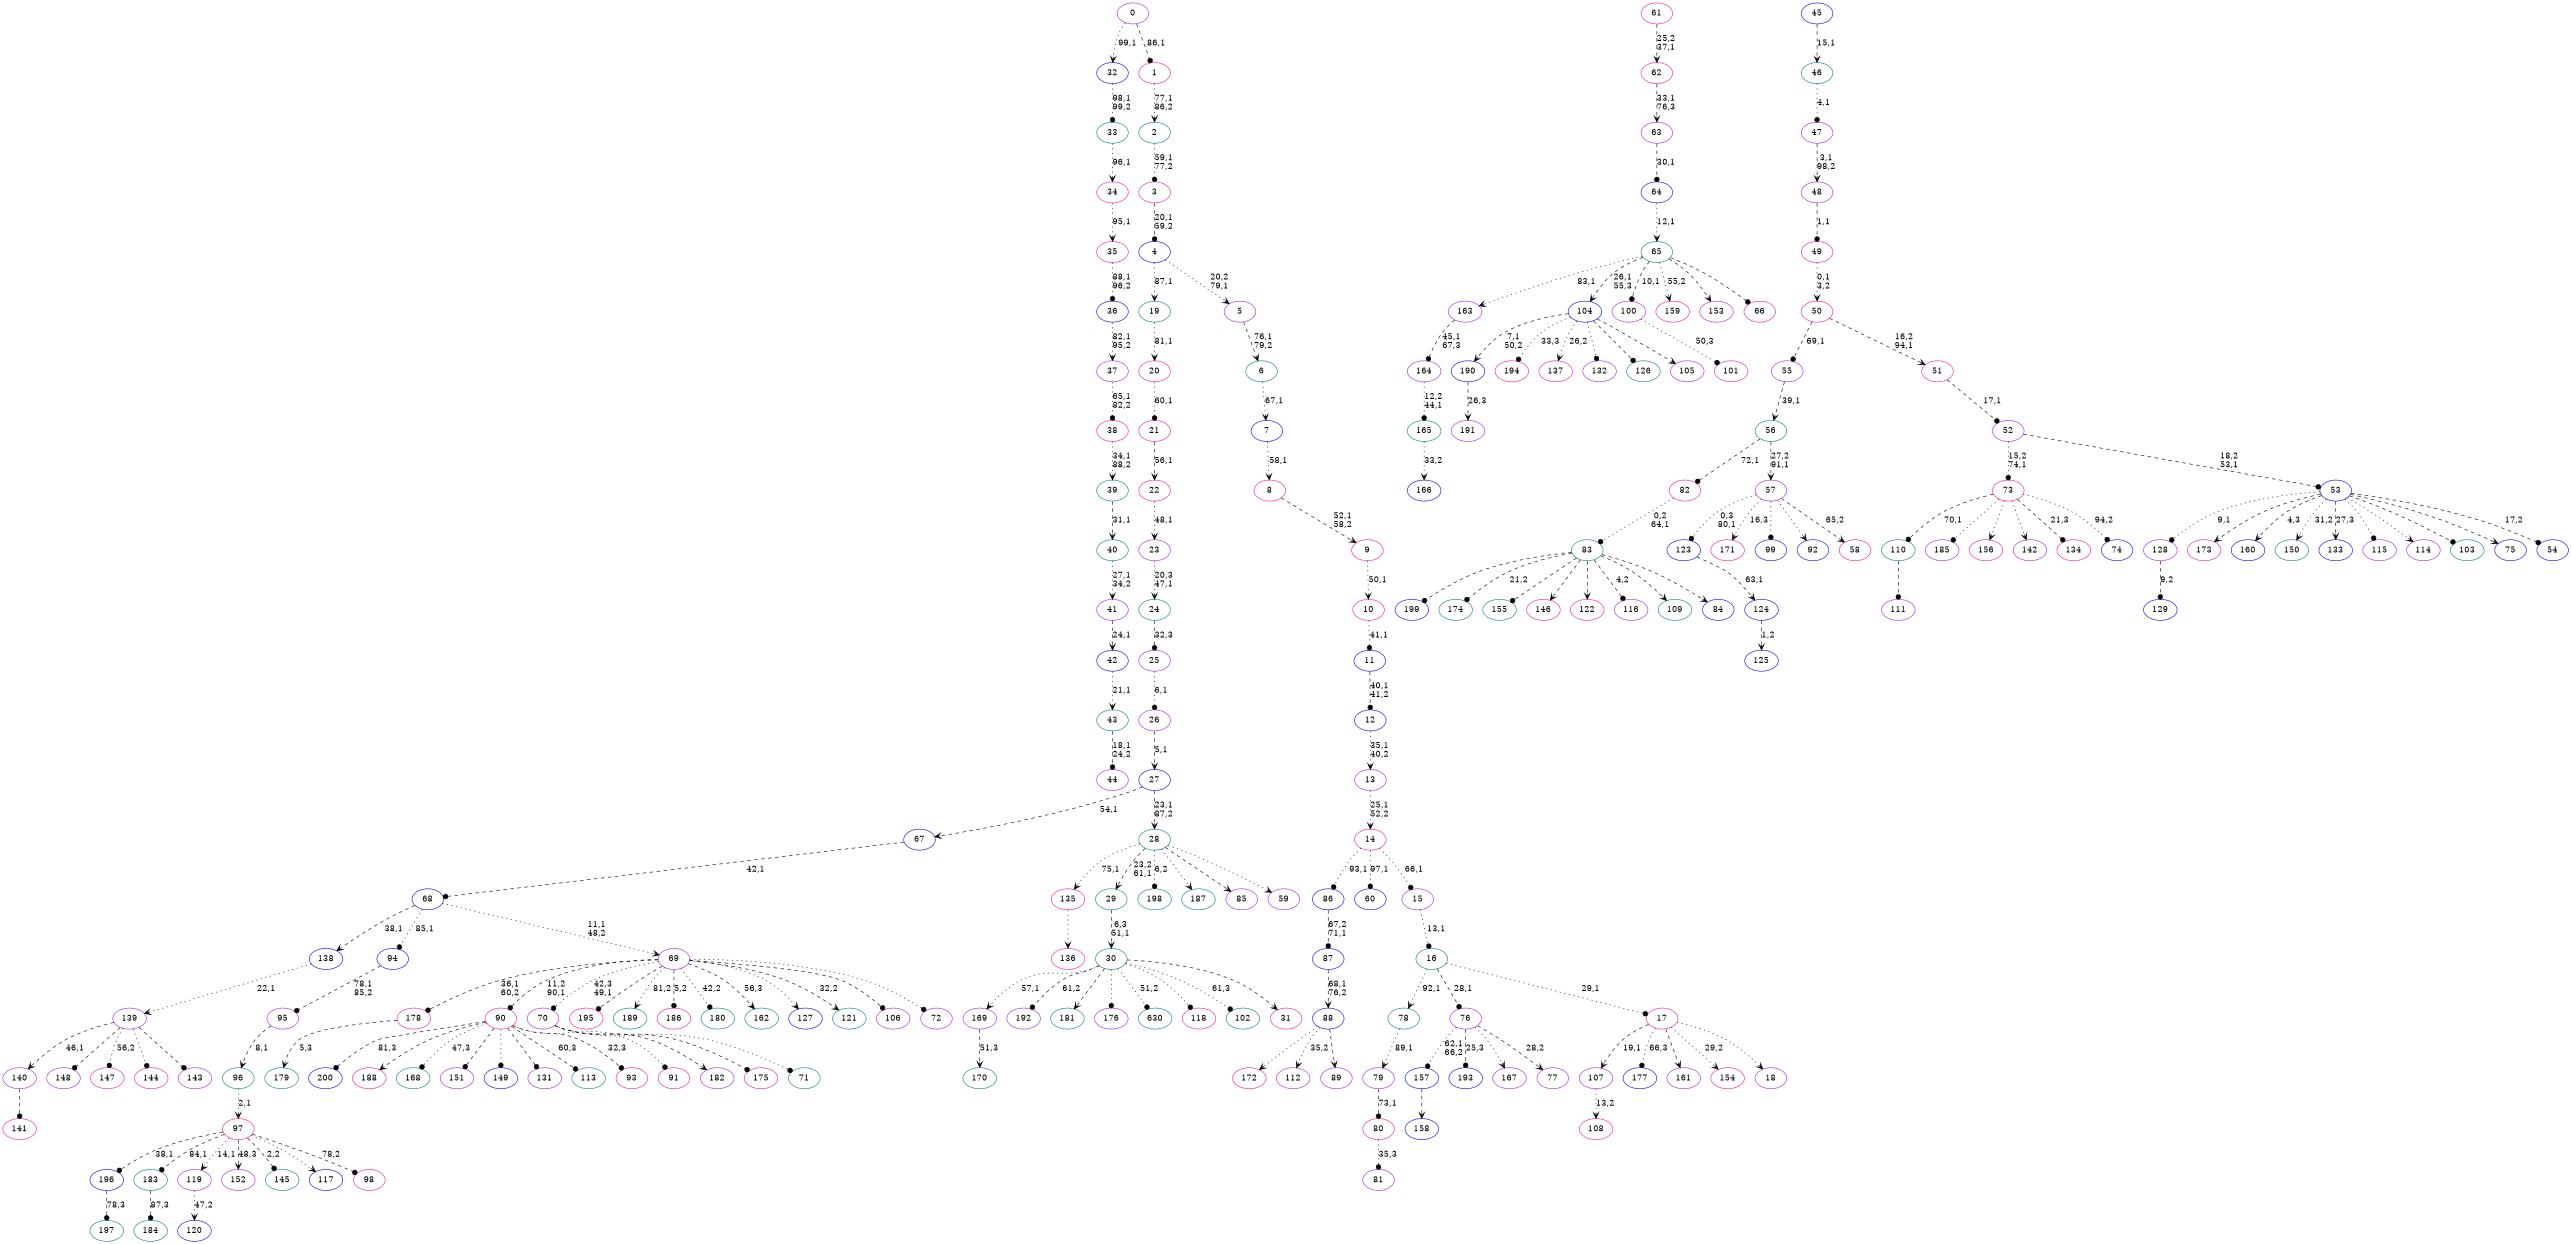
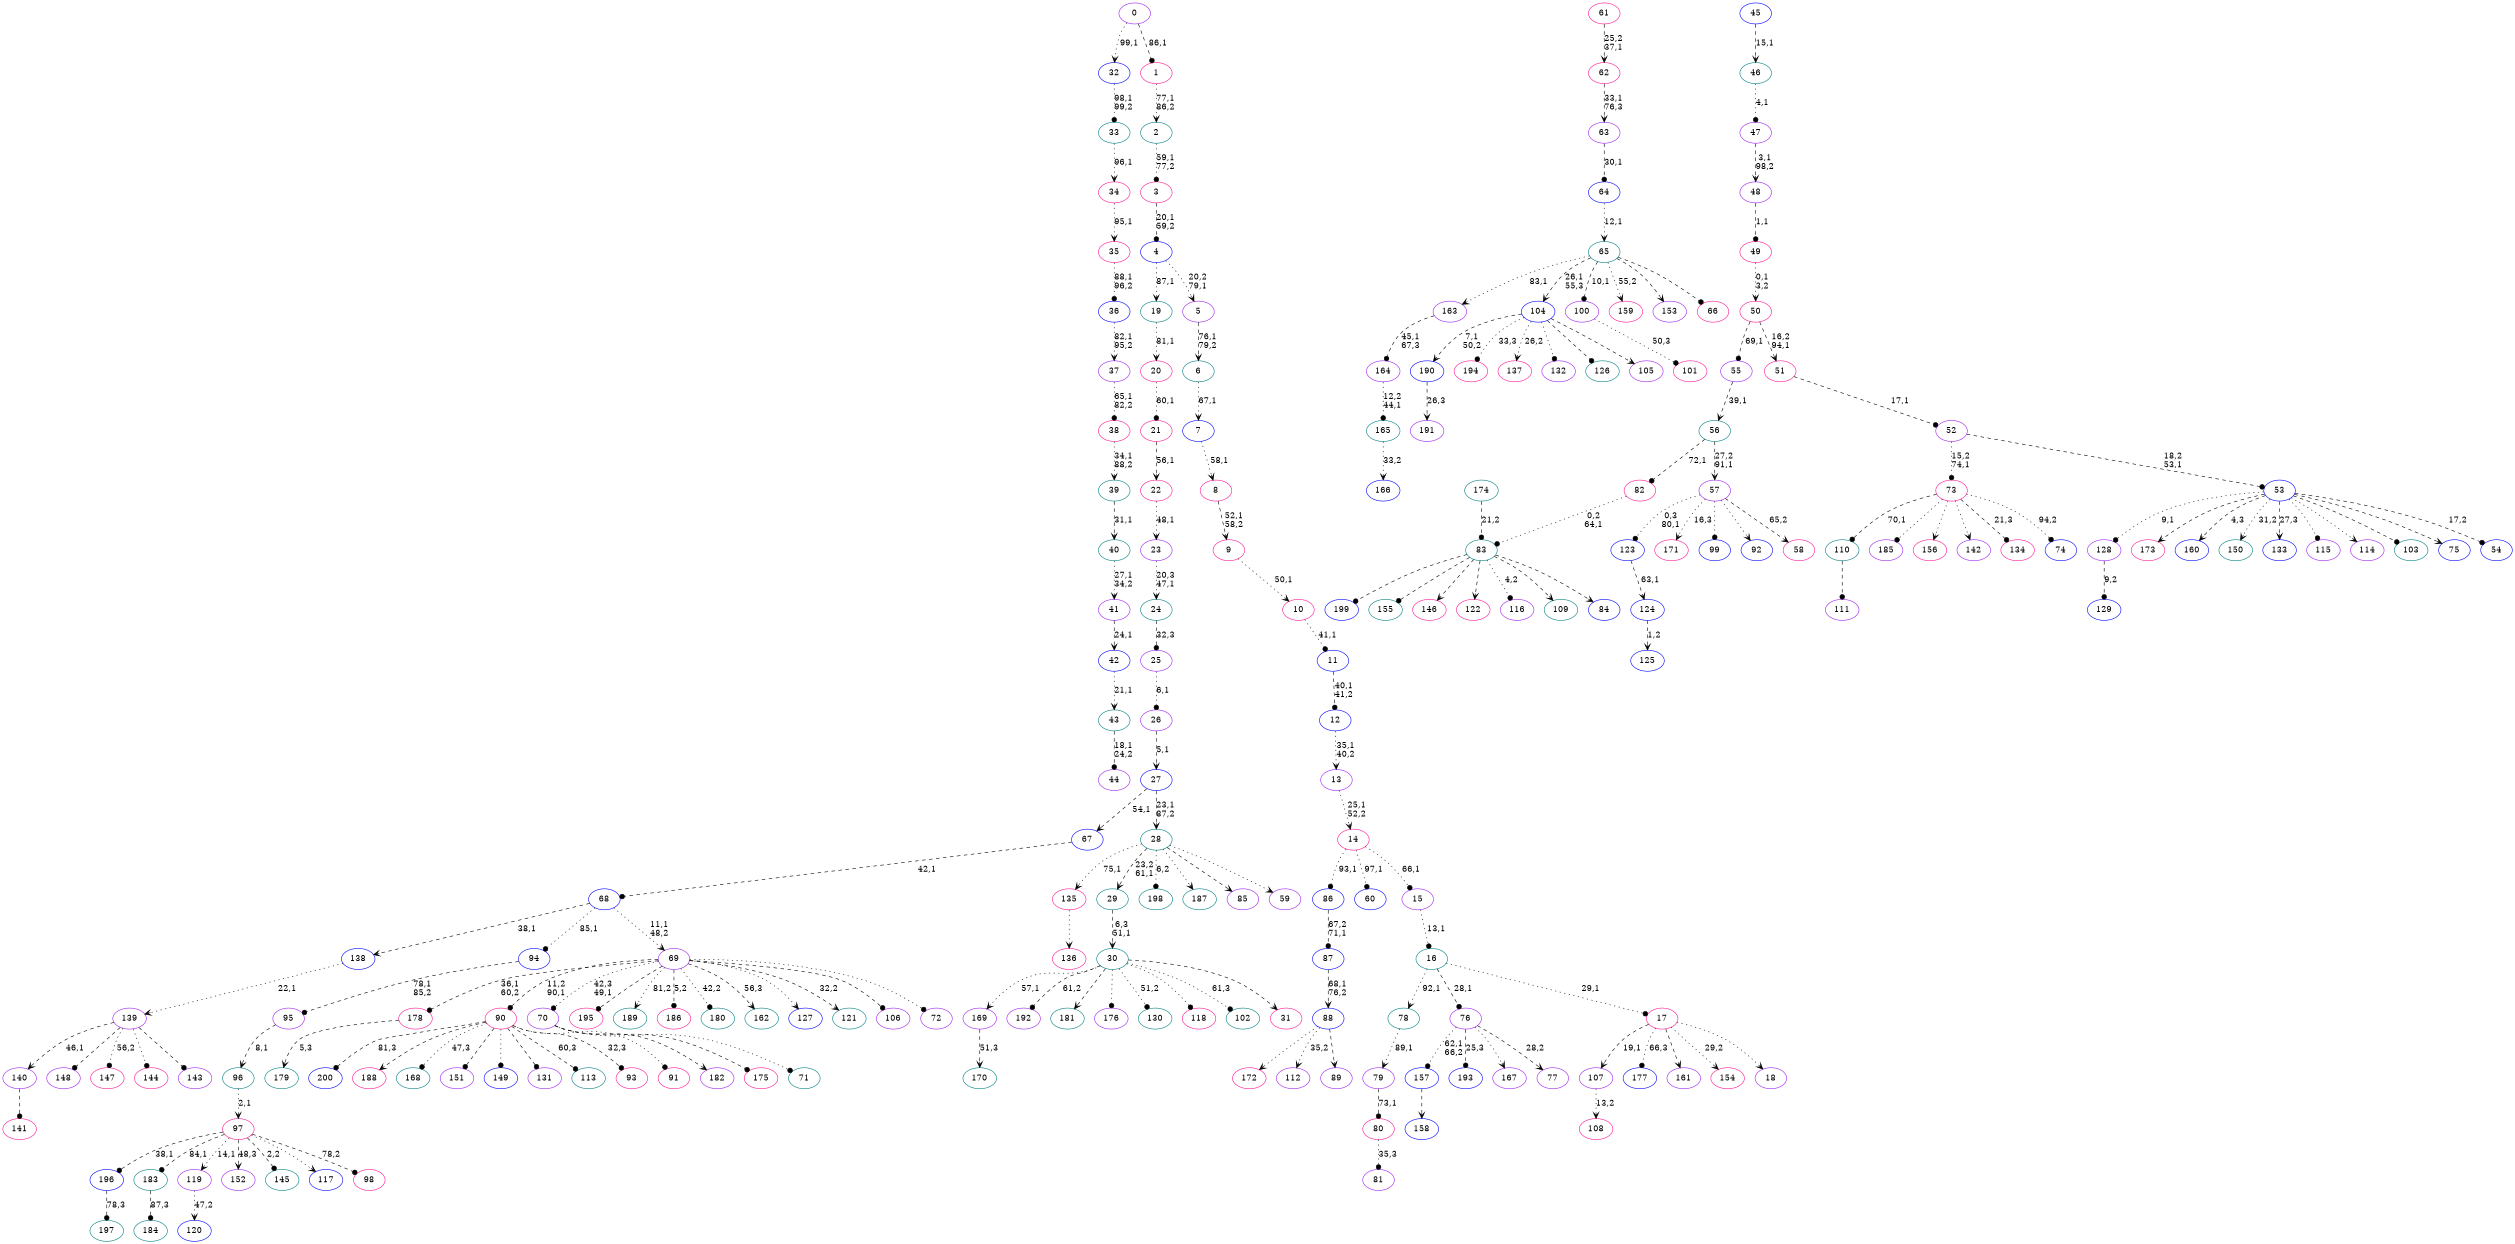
edge "83" -> "174": reversed
edge "83" -> "116": style dashed -> dotted
node "630": label "630" -> "130"
